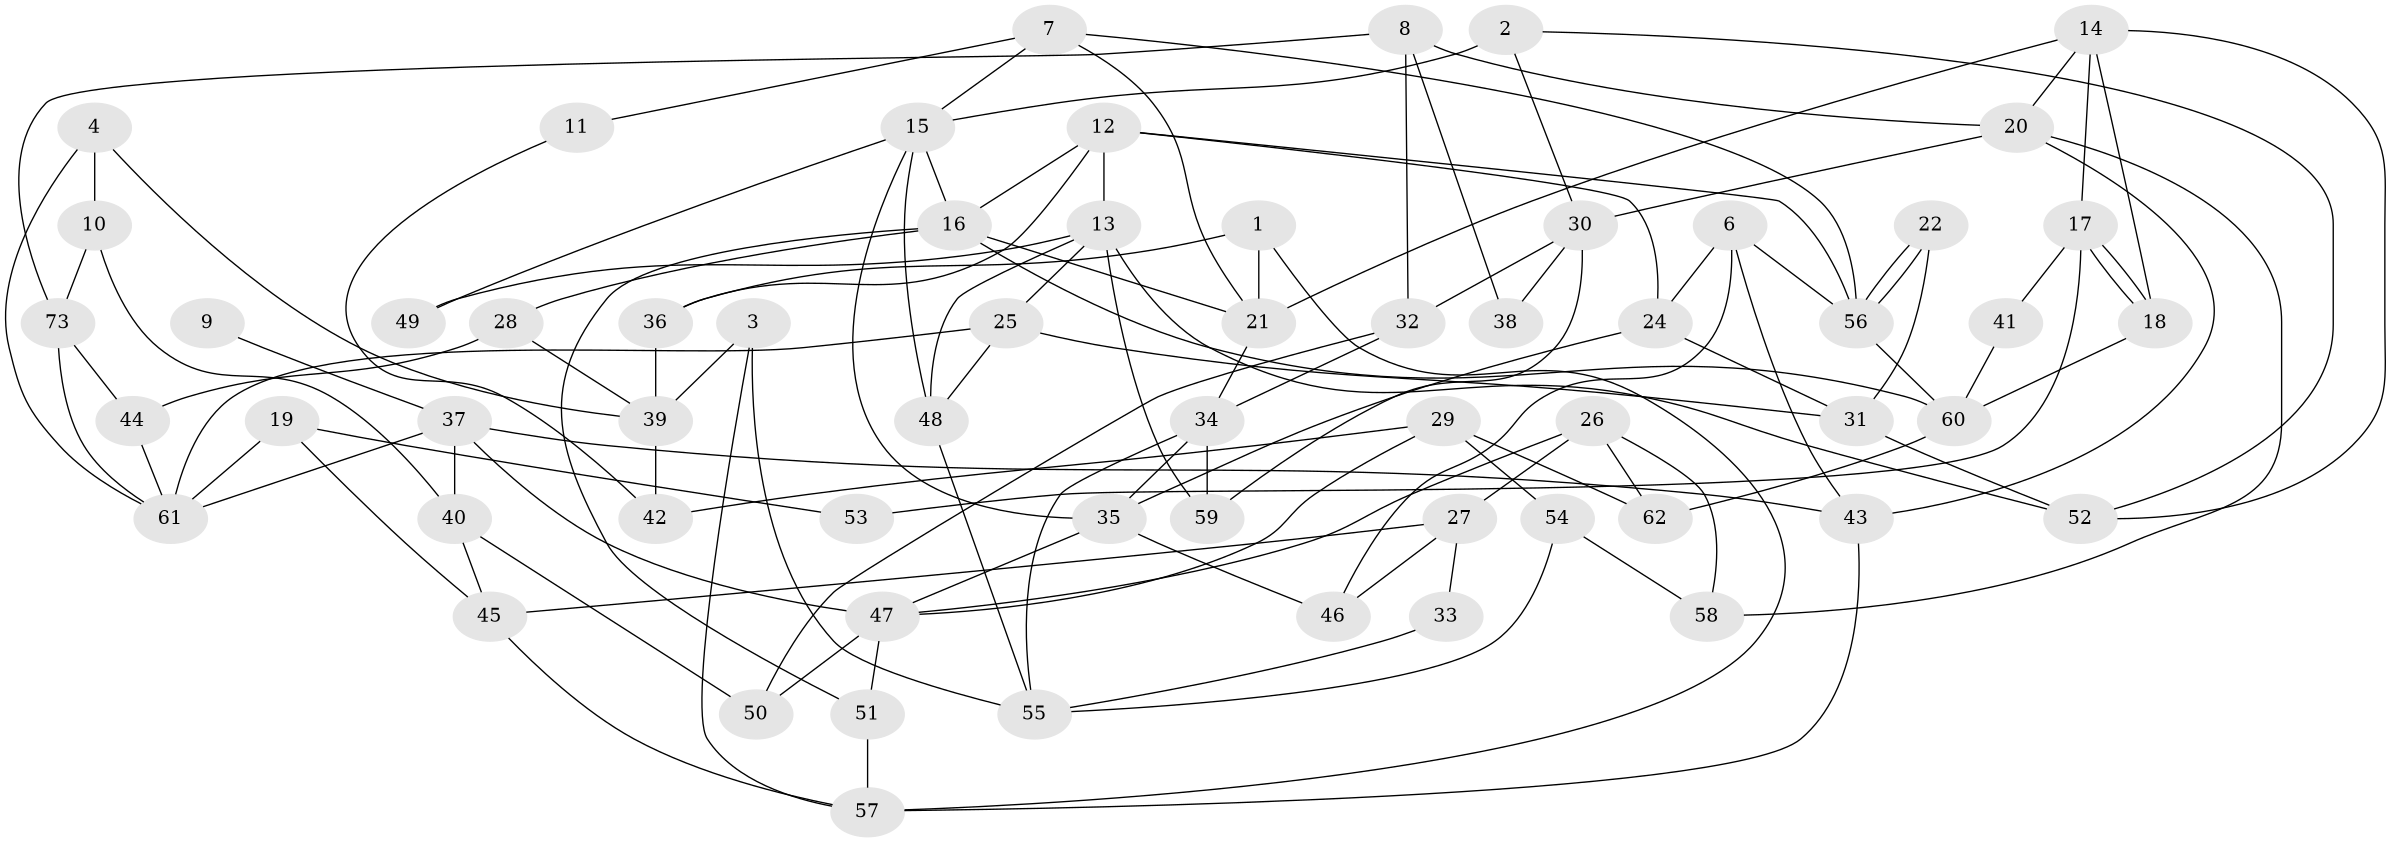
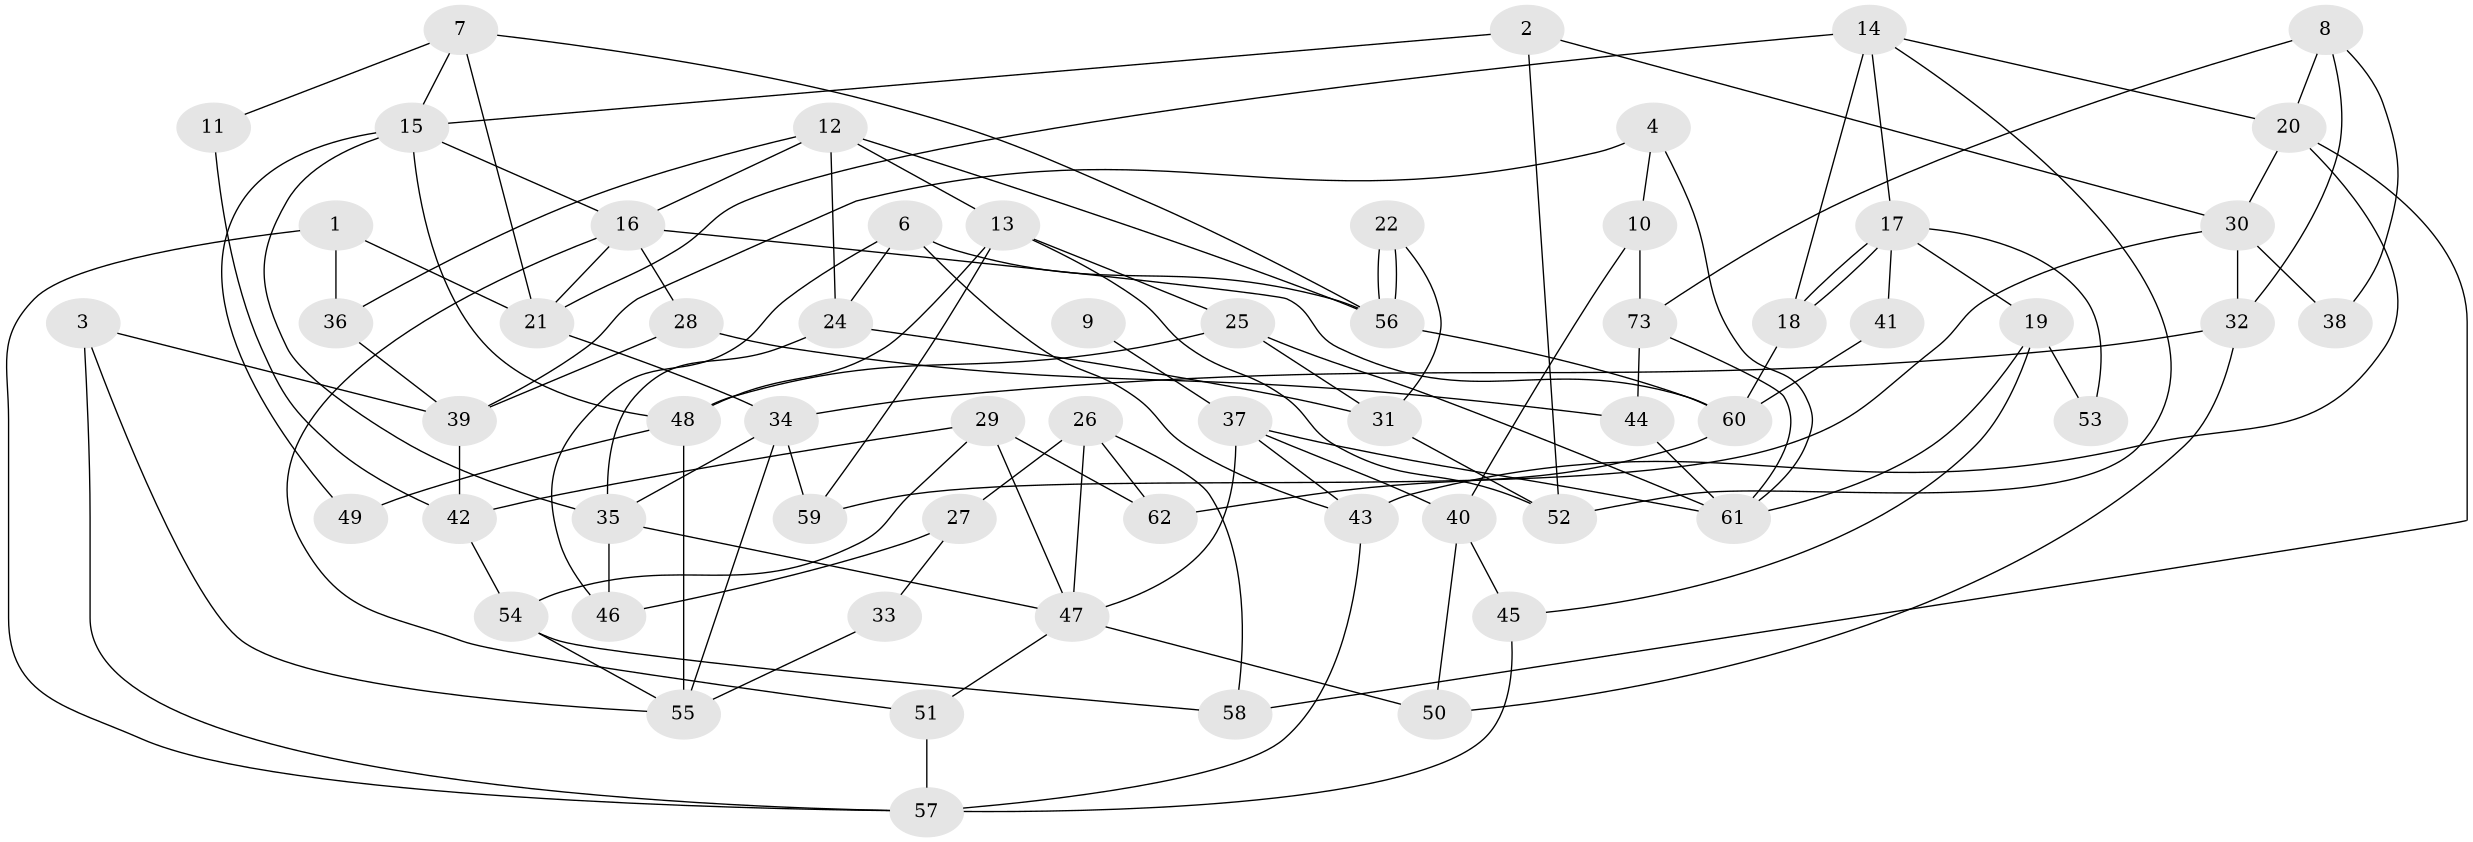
edge "13" -- "49": now "48" -- "49"
edge "17" -- "19": added
edge "42" -- "54": added
edge "27" -- "45": removed
